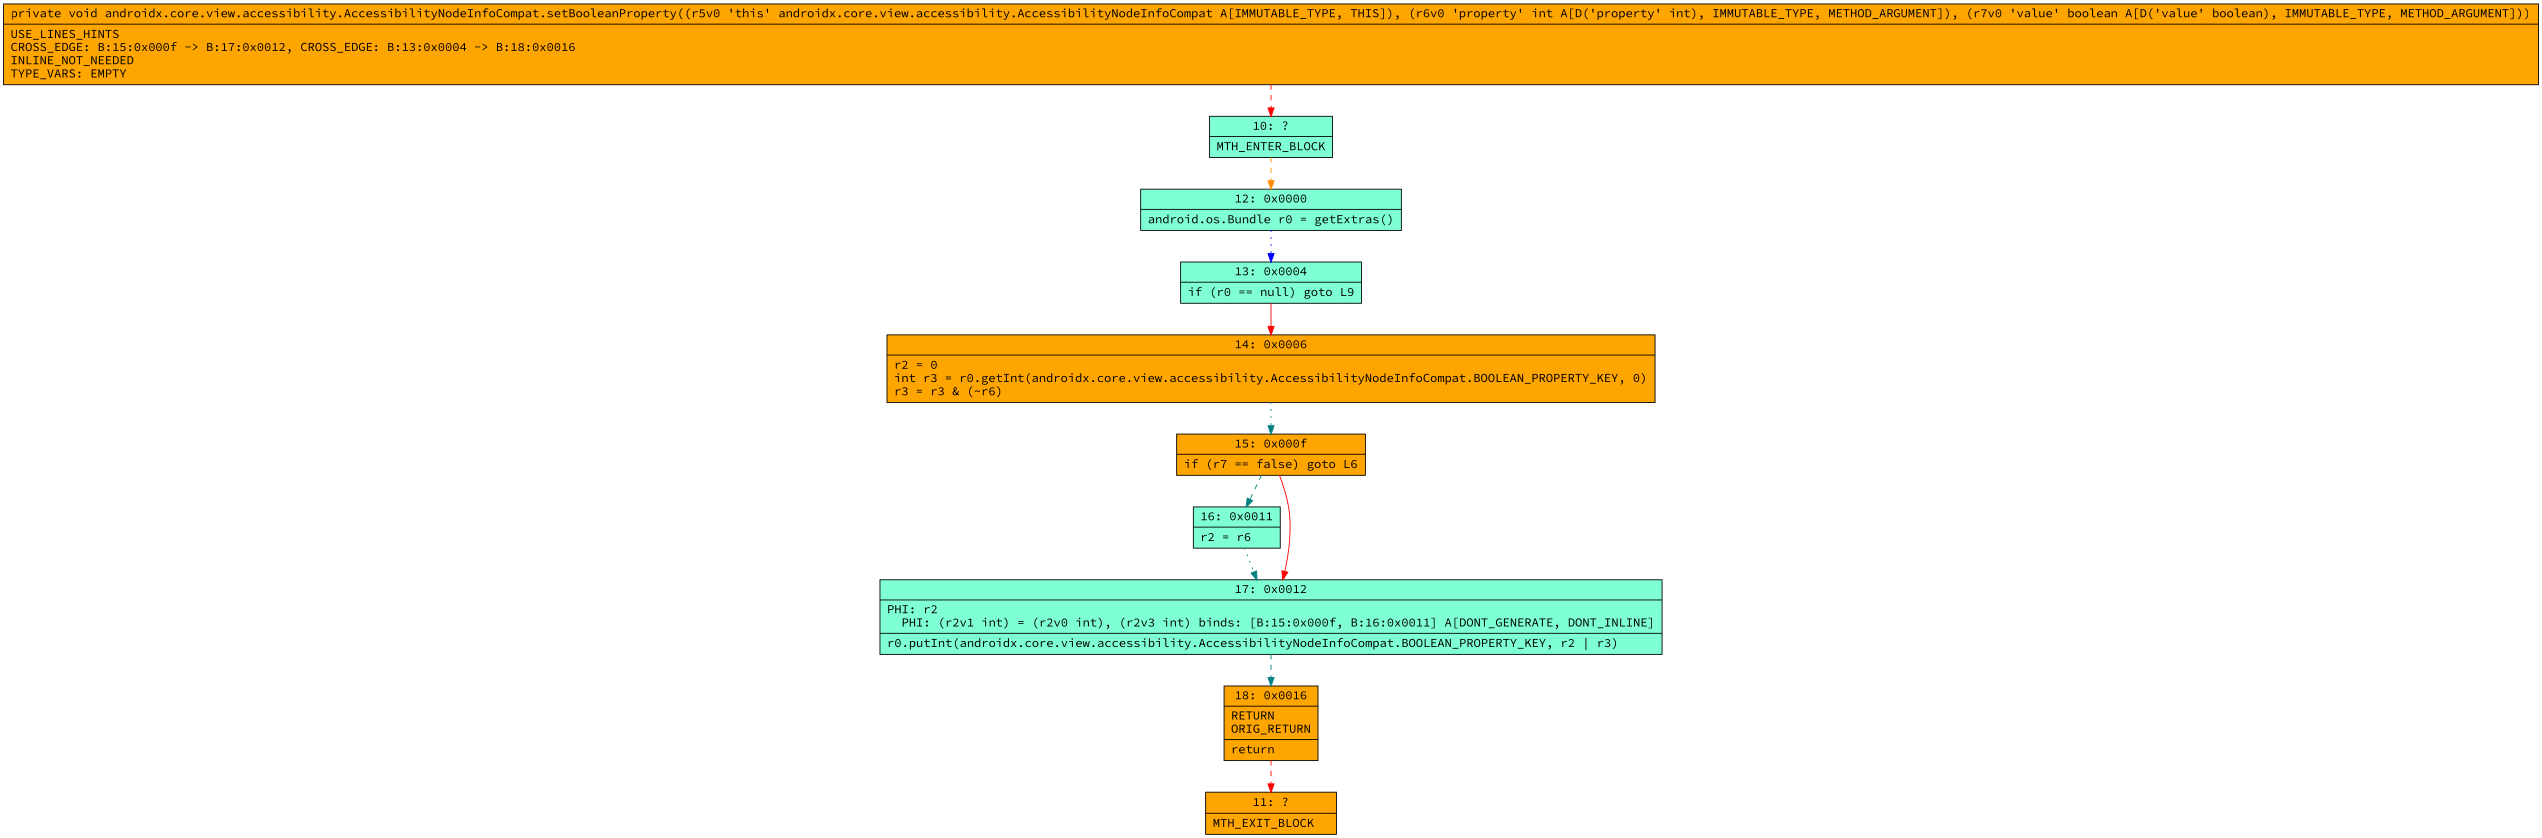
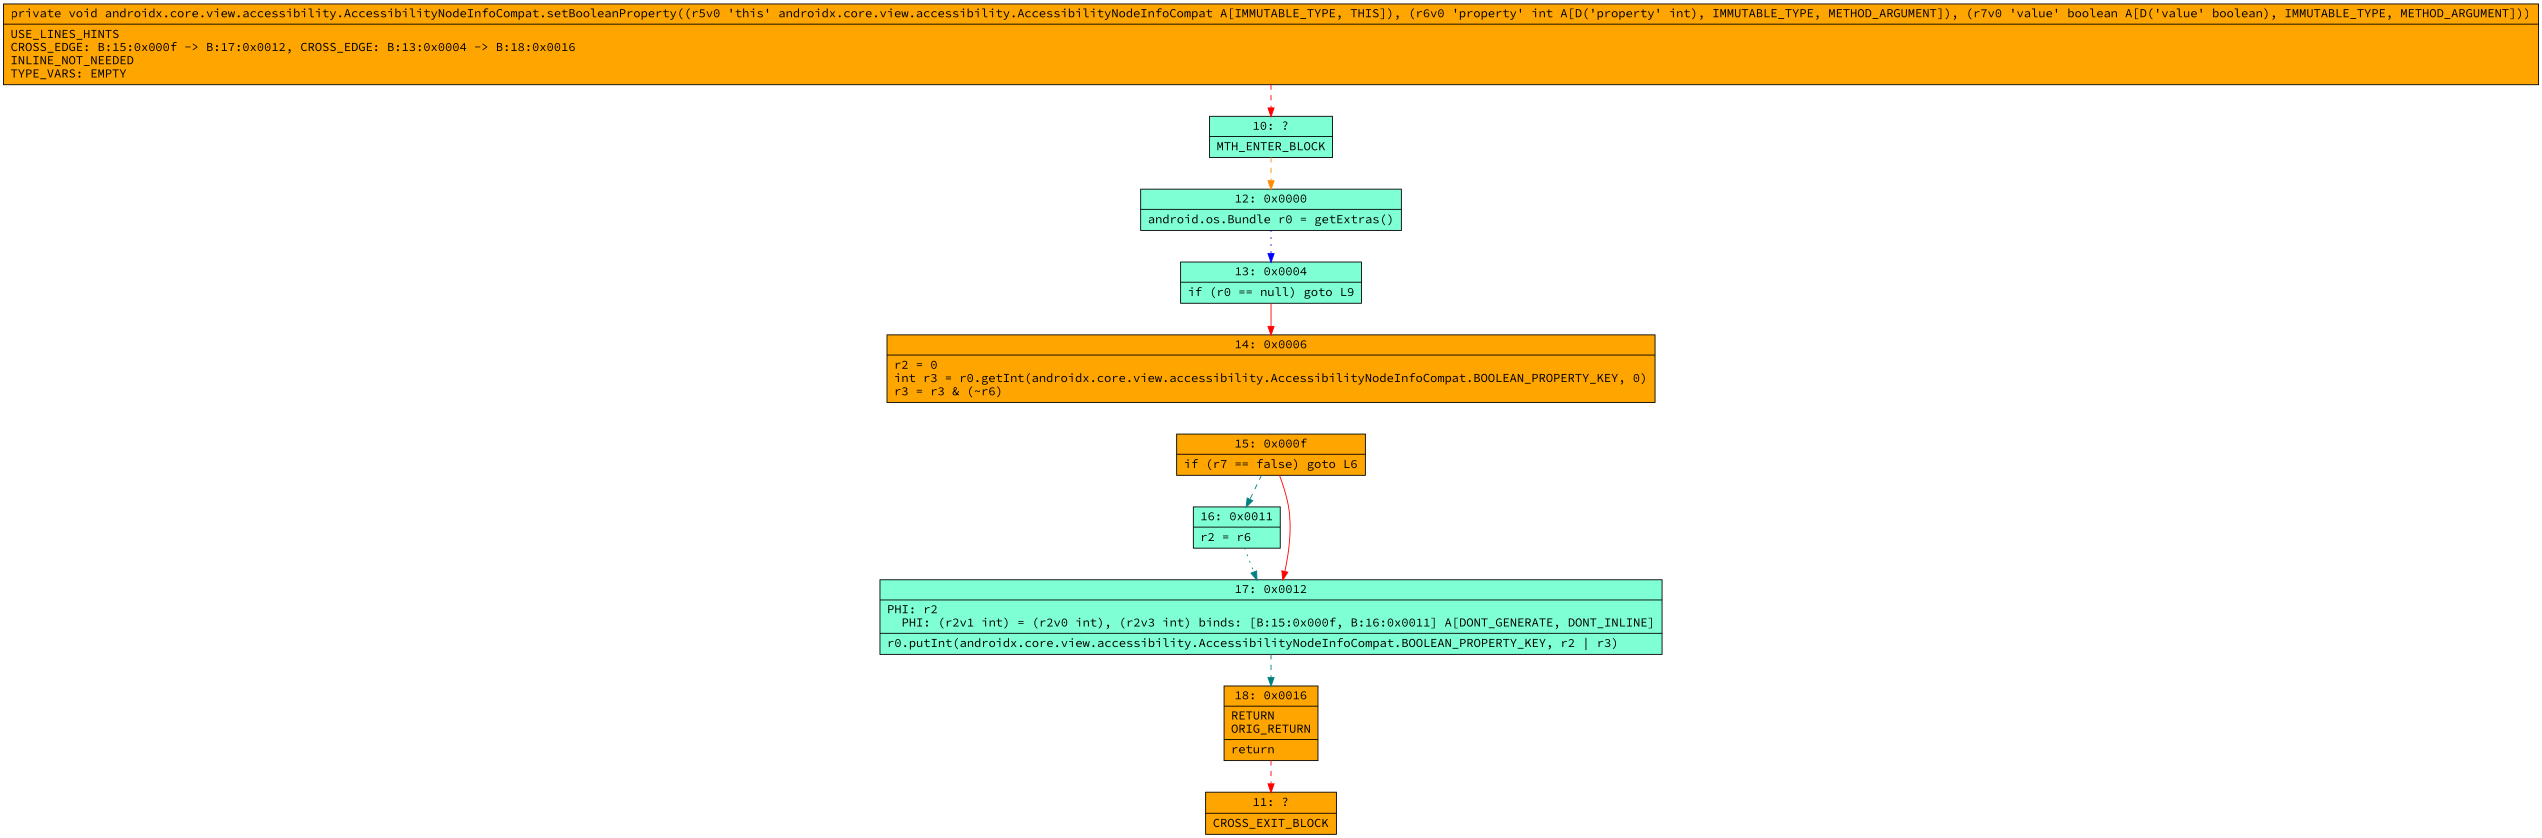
edge "14: 0x0006" -> "15: 0x000f": removed
node "11: ?": text "MTH_EXIT_BLOCK" -> "CROSS_EXIT_BLOCK"
